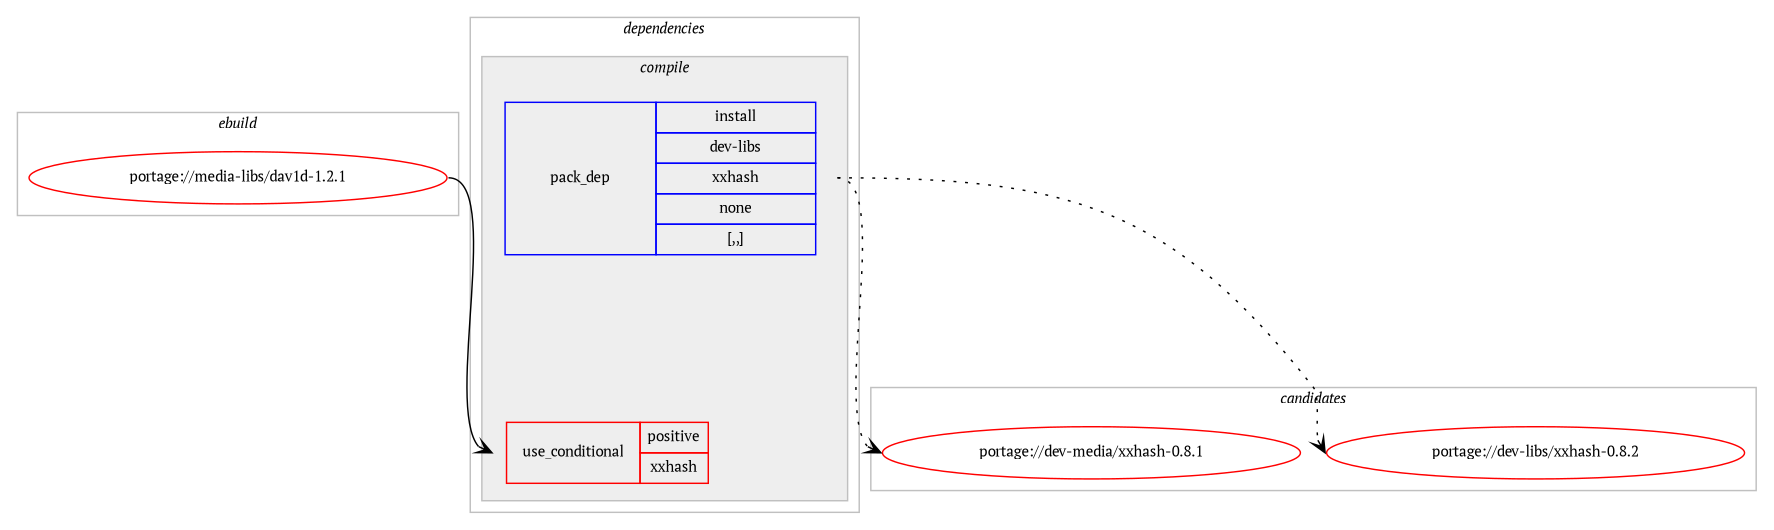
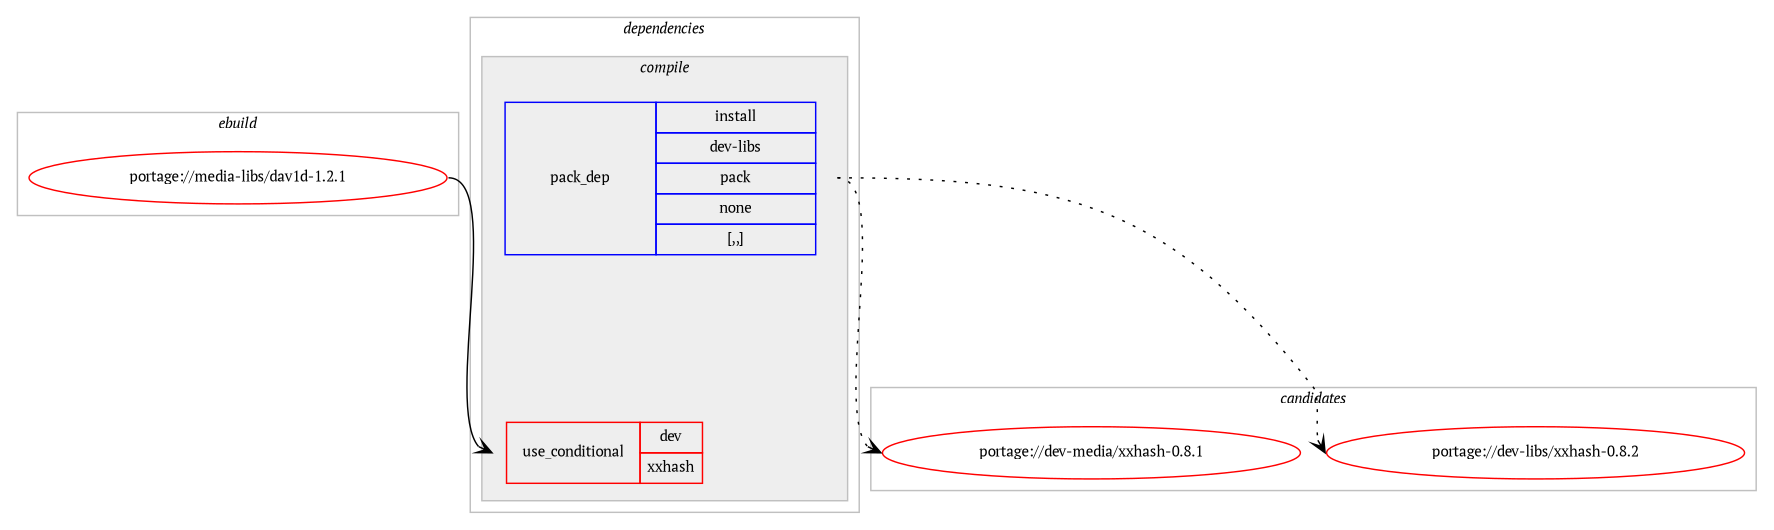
node "pack_dep": text "xxhash" -> "pack"
node "use_conditional": text "positive" -> "dev"
